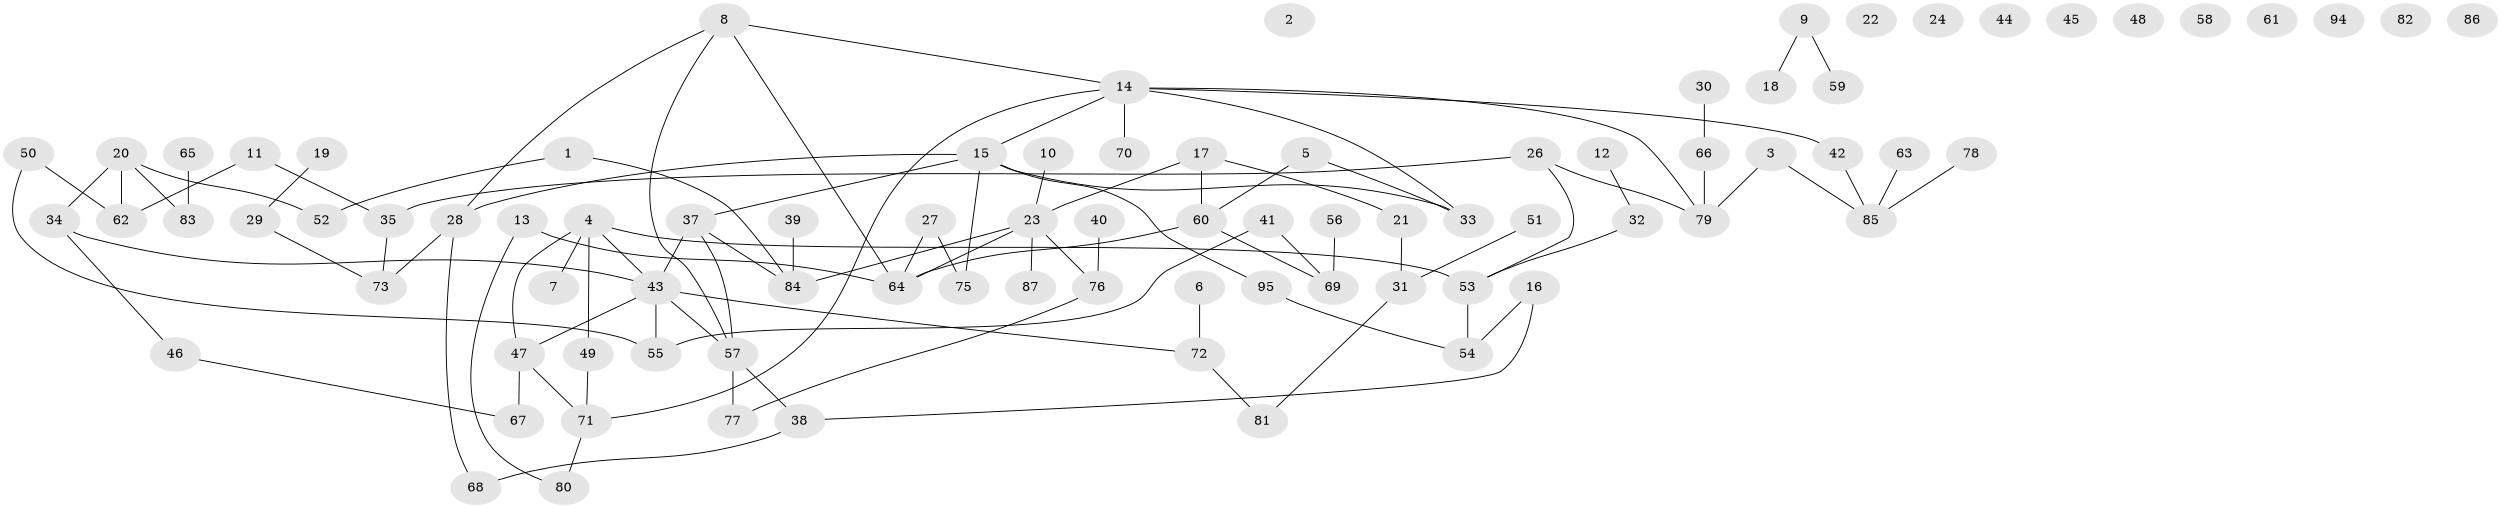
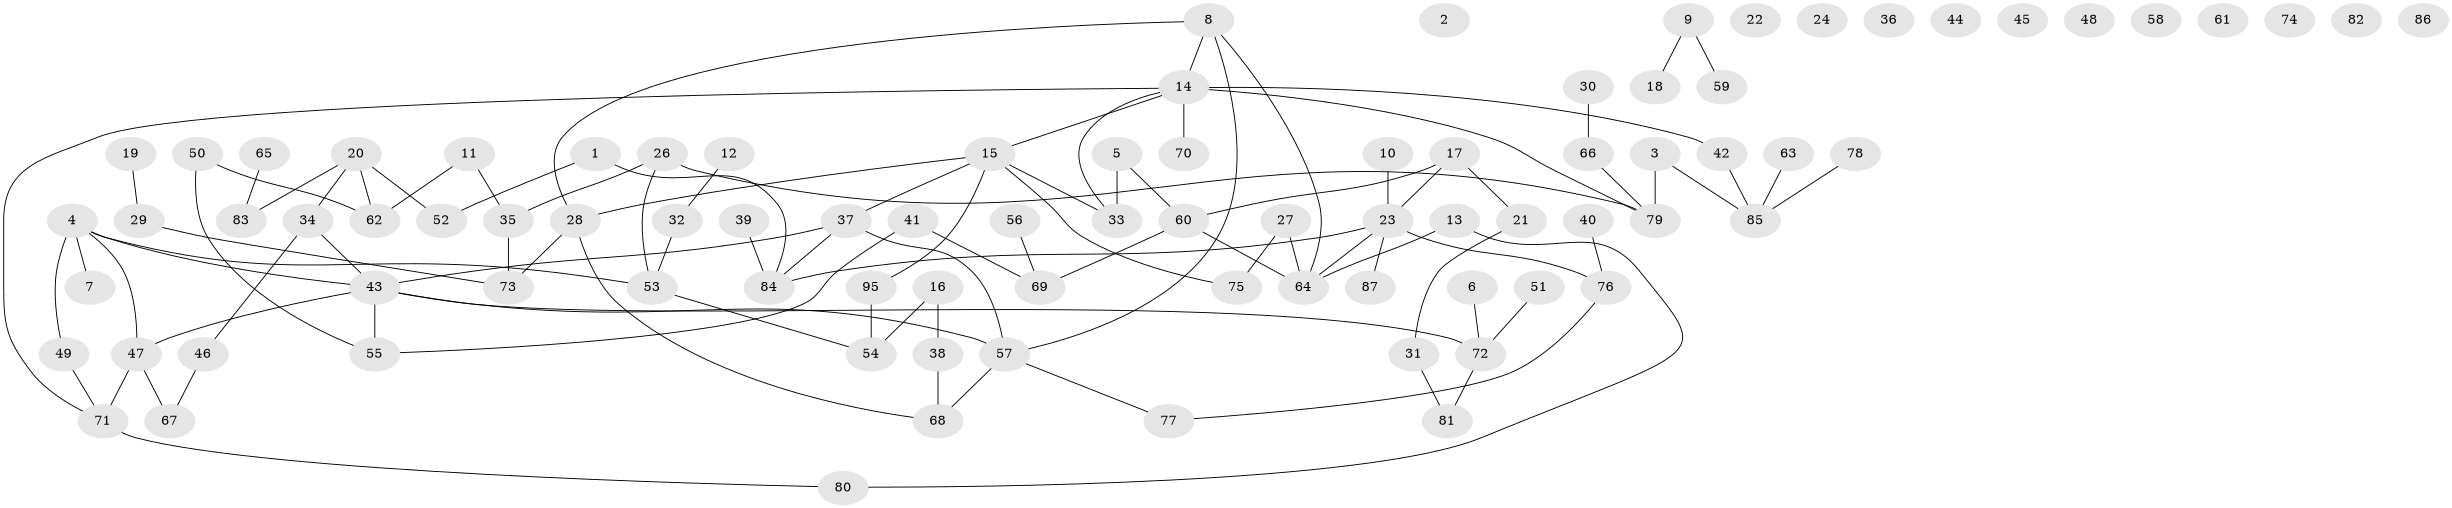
node "36": added
node "94": label "94" -> "74"
edge "51" -- "31": now "51" -- "72"
edge "57" -- "38": now "57" -- "68"
